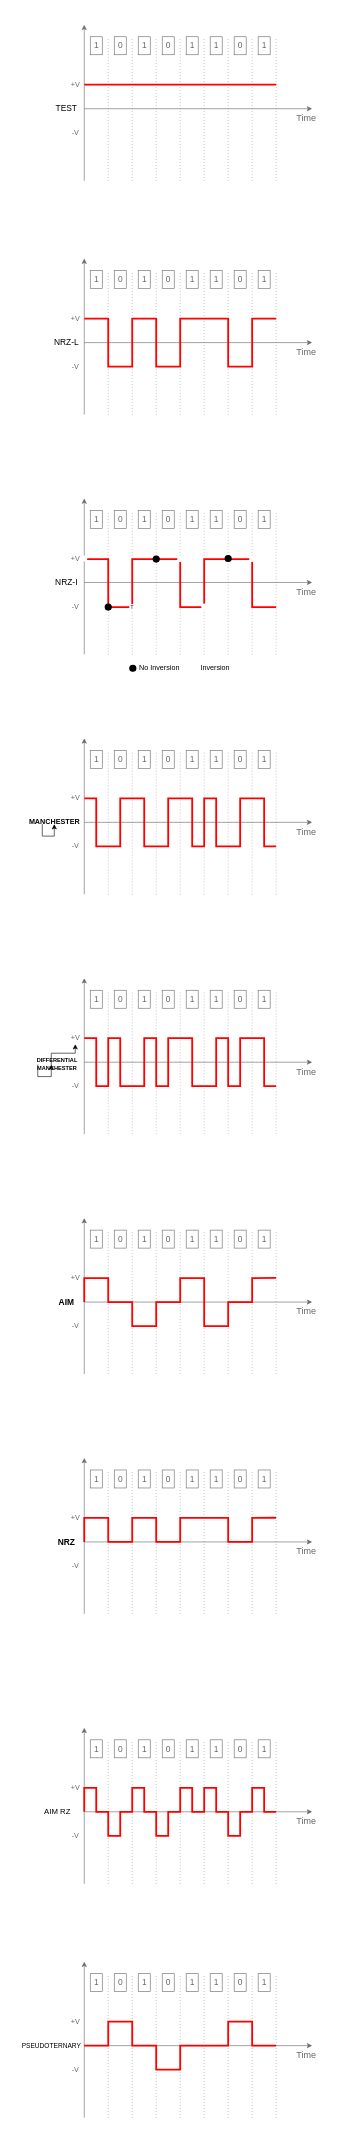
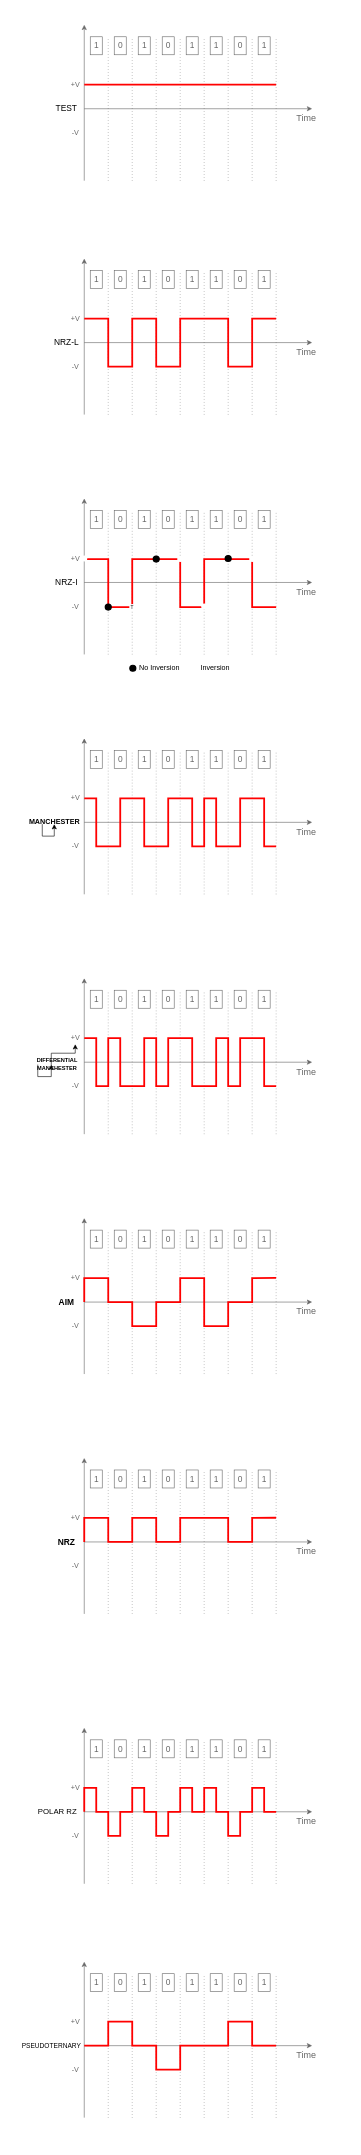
node "AIM RZ": label "AIM RZ" -> "POLAR RZ"
